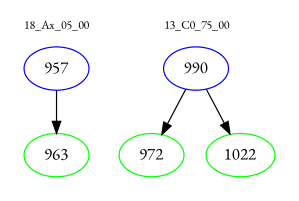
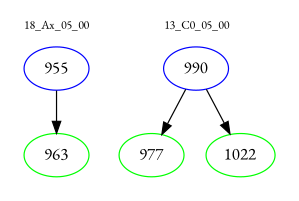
cluster "13_C0_75_00": label "13_C0_75_00" -> "13_C0_05_00"
node "957": label "957" -> "955"
node "972": label "972" -> "977"
